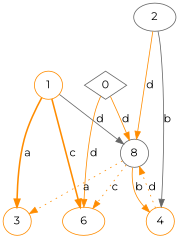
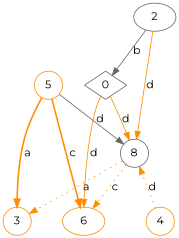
node "1": label "1" -> "5"
edge "2" -> "4": now "2" -> "0"
edge "8" -> "4": removed, label "b"
